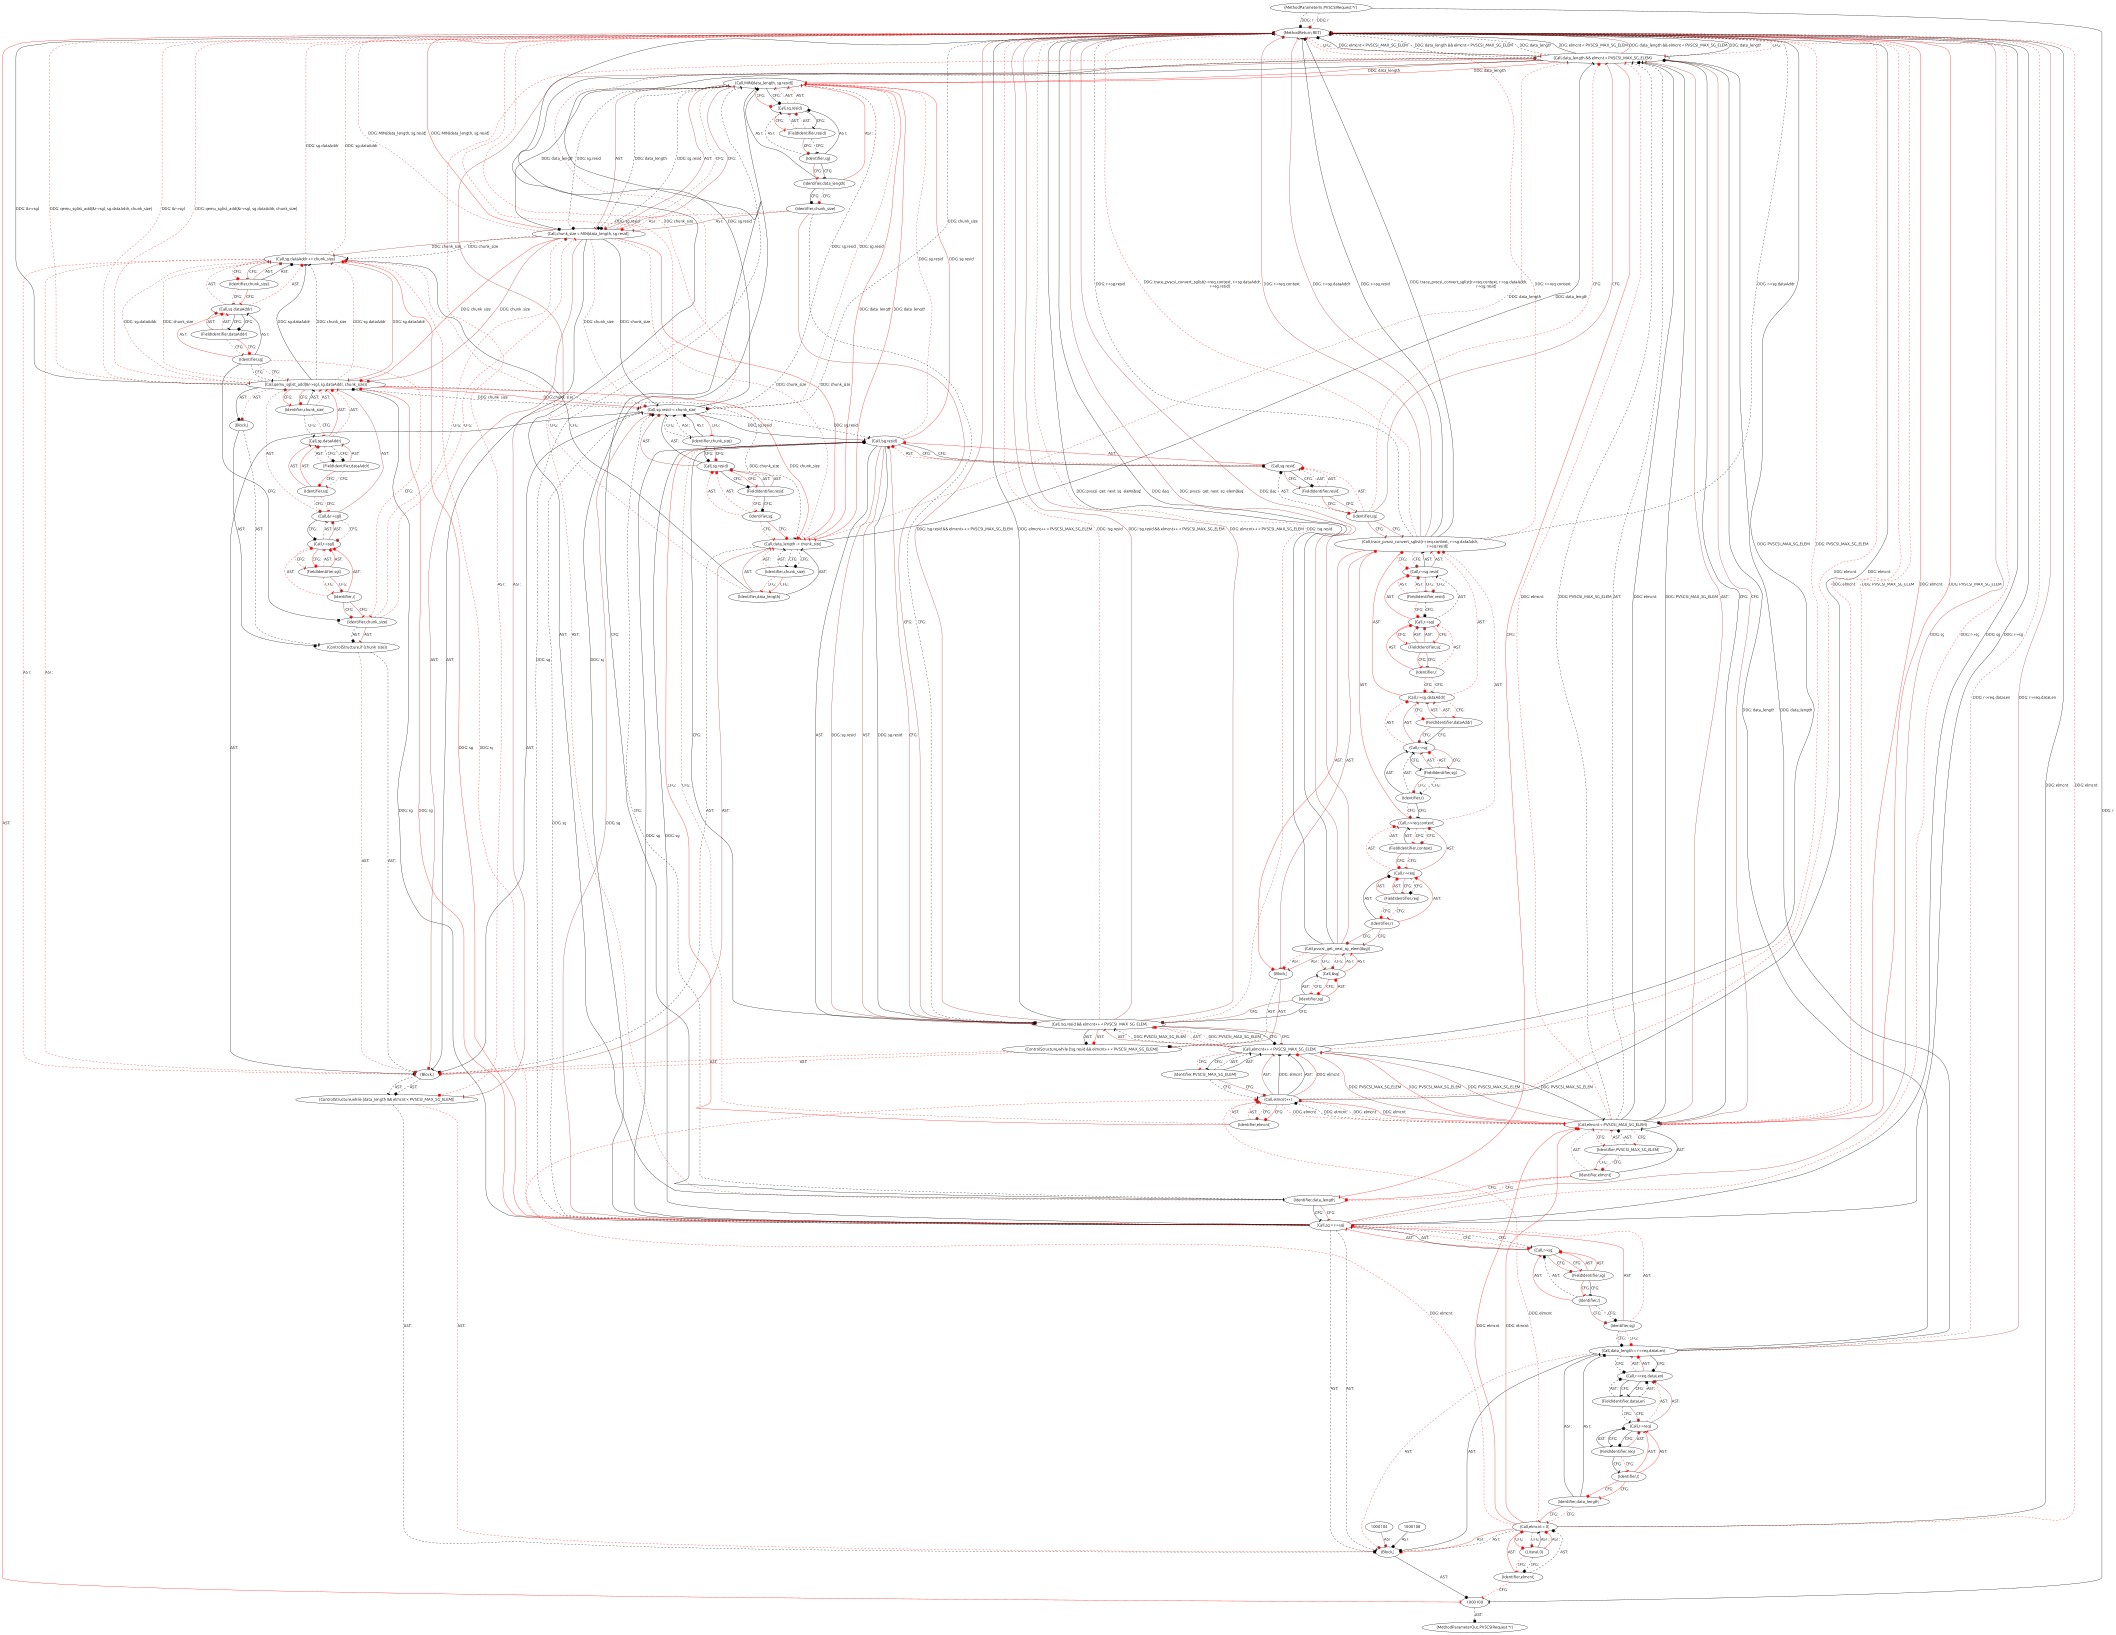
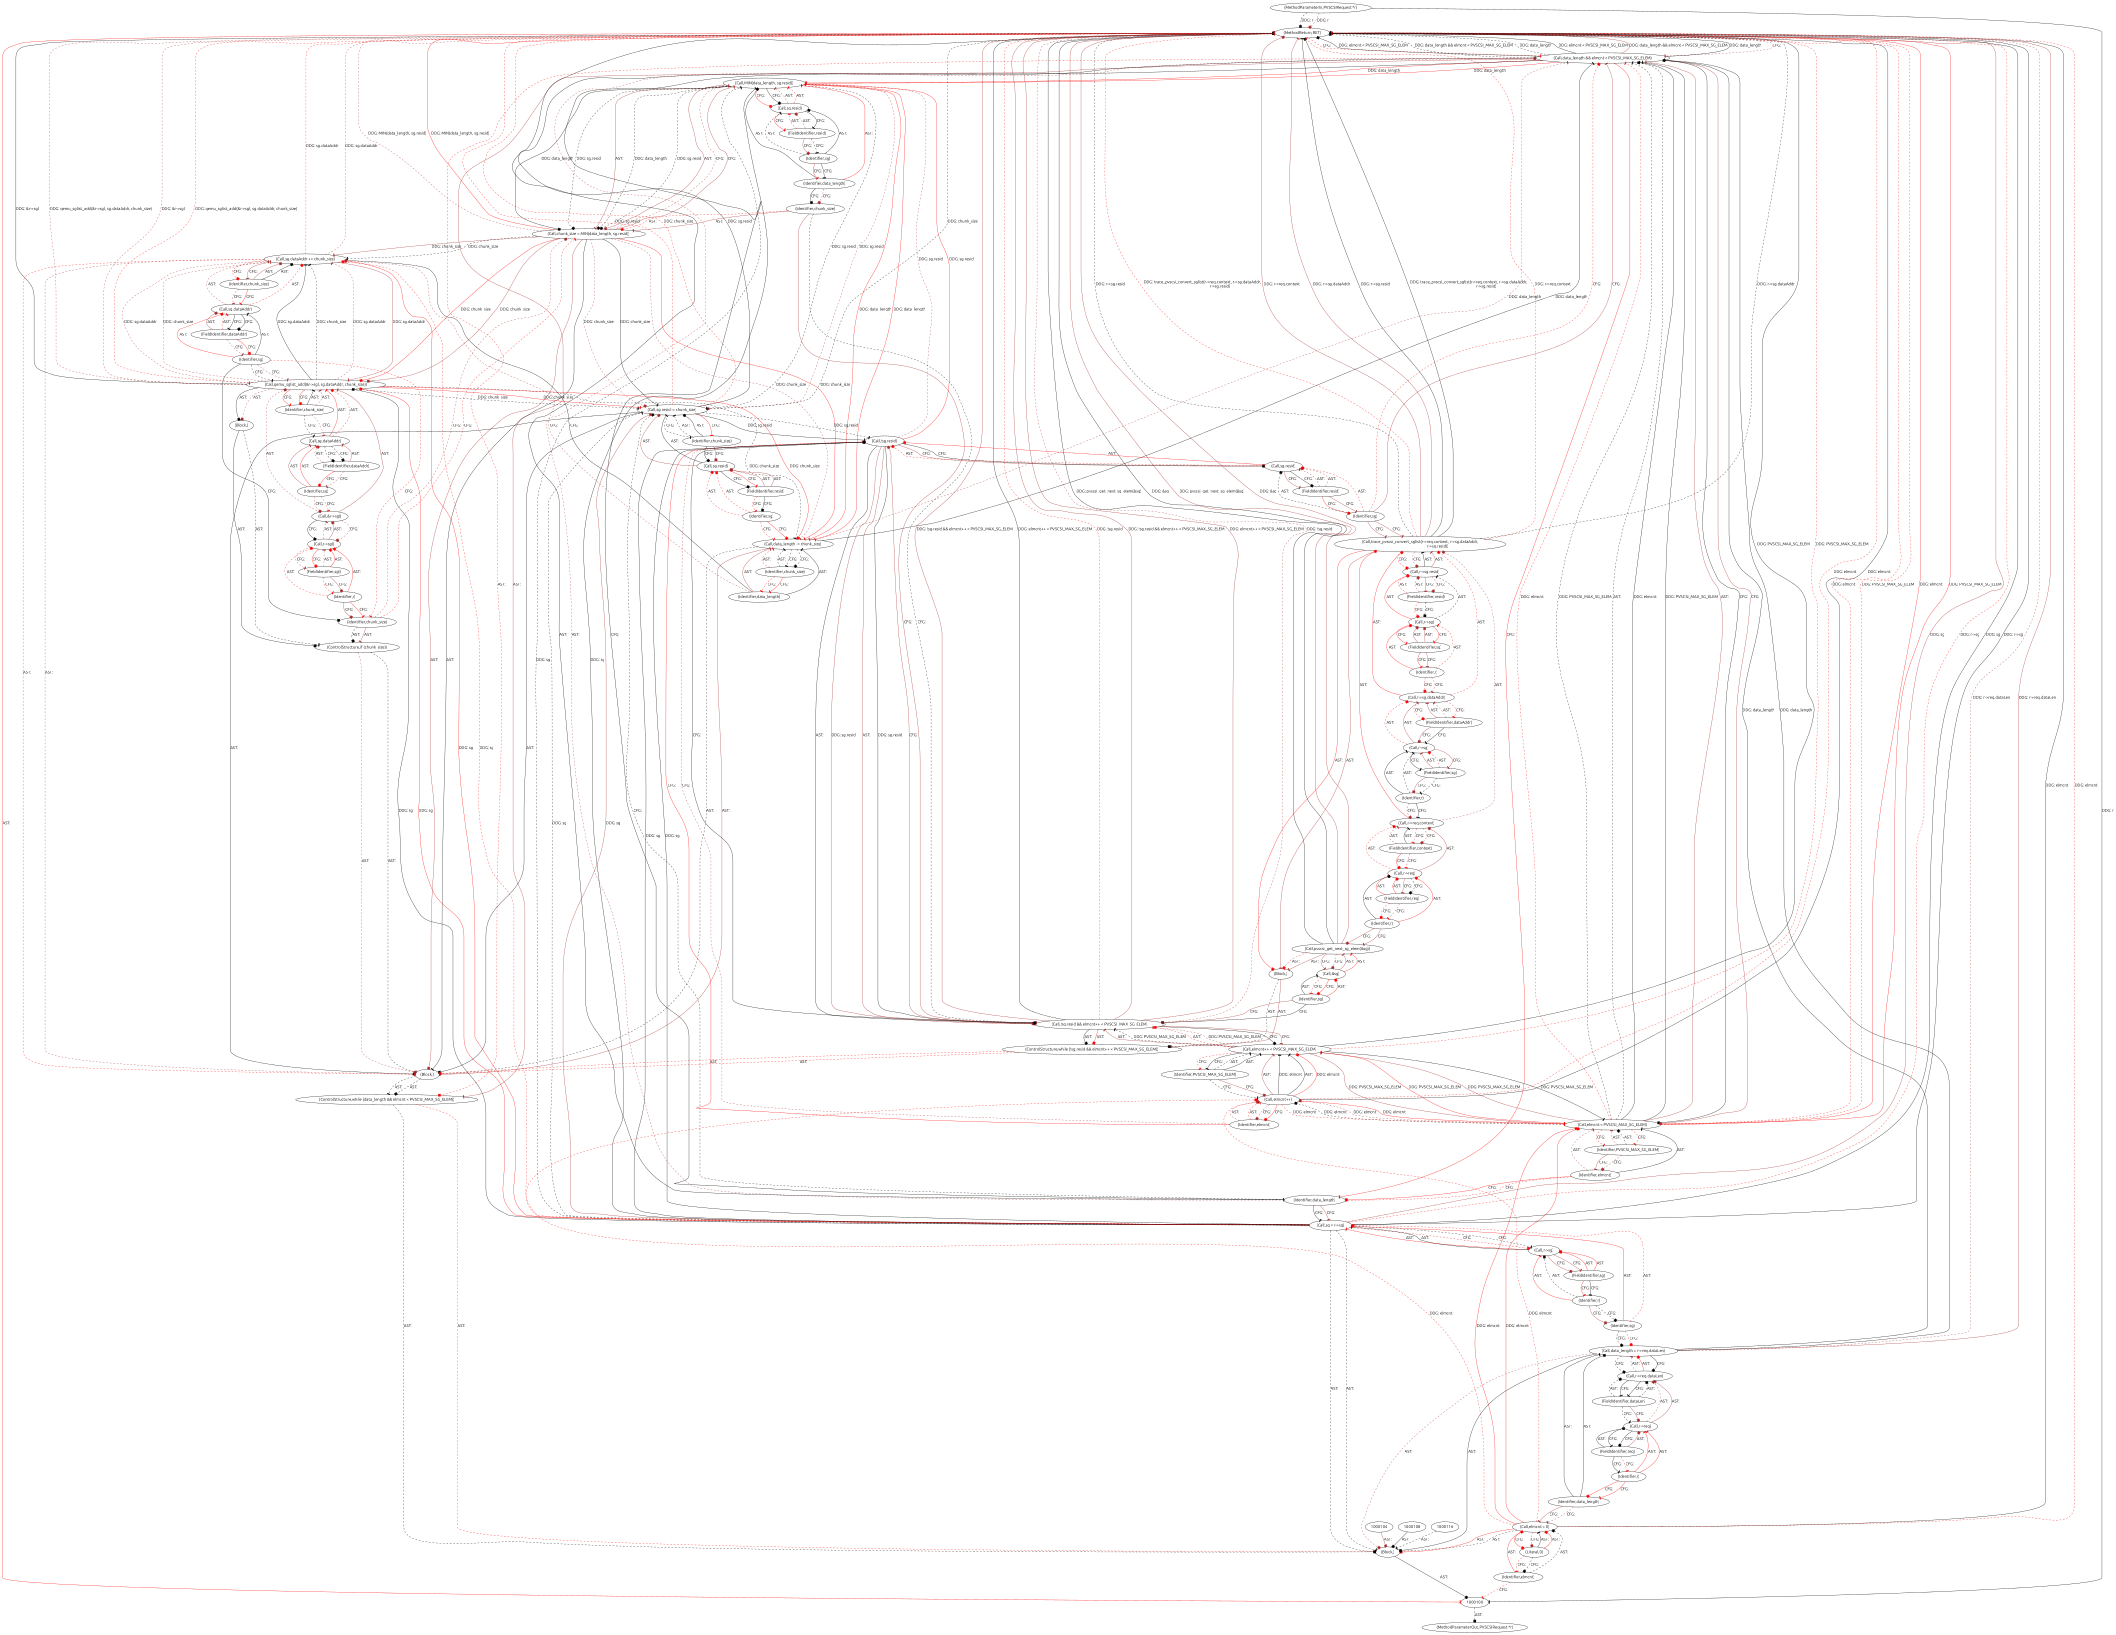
node "1000116": added
